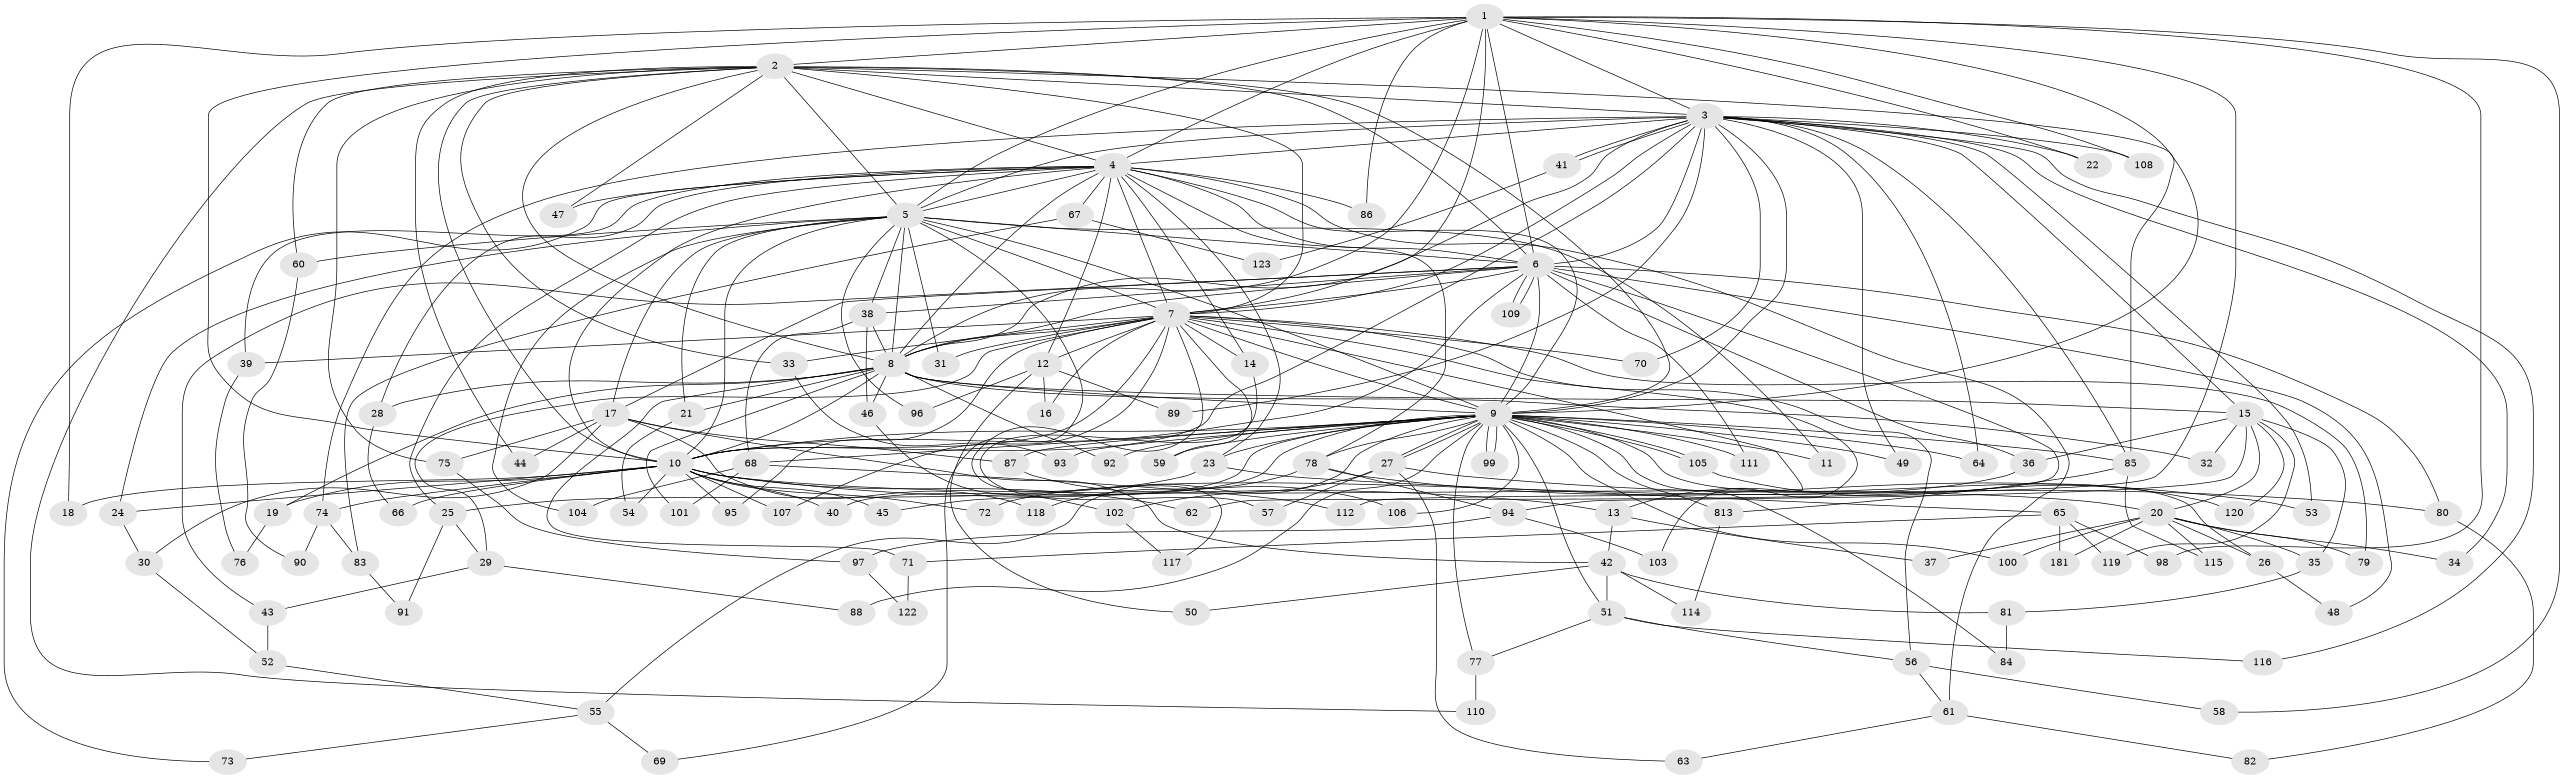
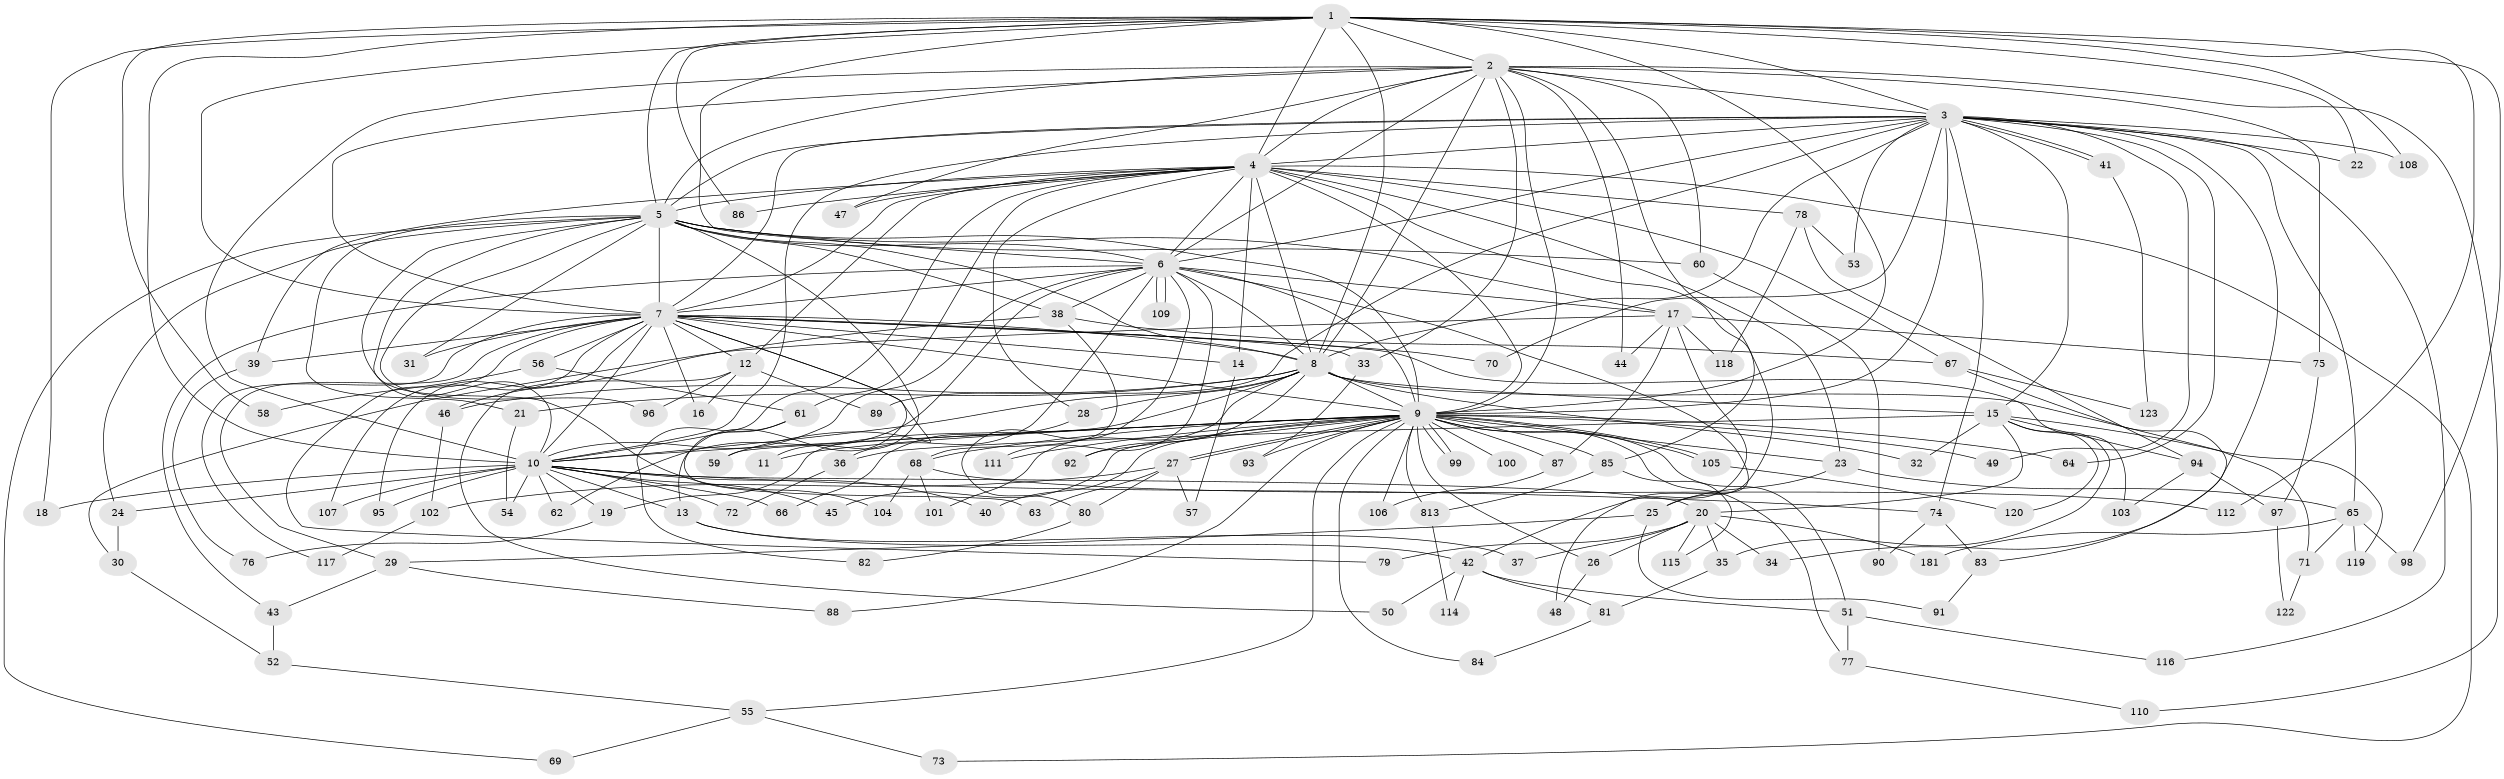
edge "3" -- "85": now "3" -- "65"
edge "38" -- "8": now "38" -- "67"
edge "9" -- "78": removed
edge "20" -- "100": removed
edge "51" -- "56": removed
